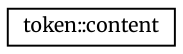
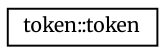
node "token::content": label "token::content" -> "token::token"
